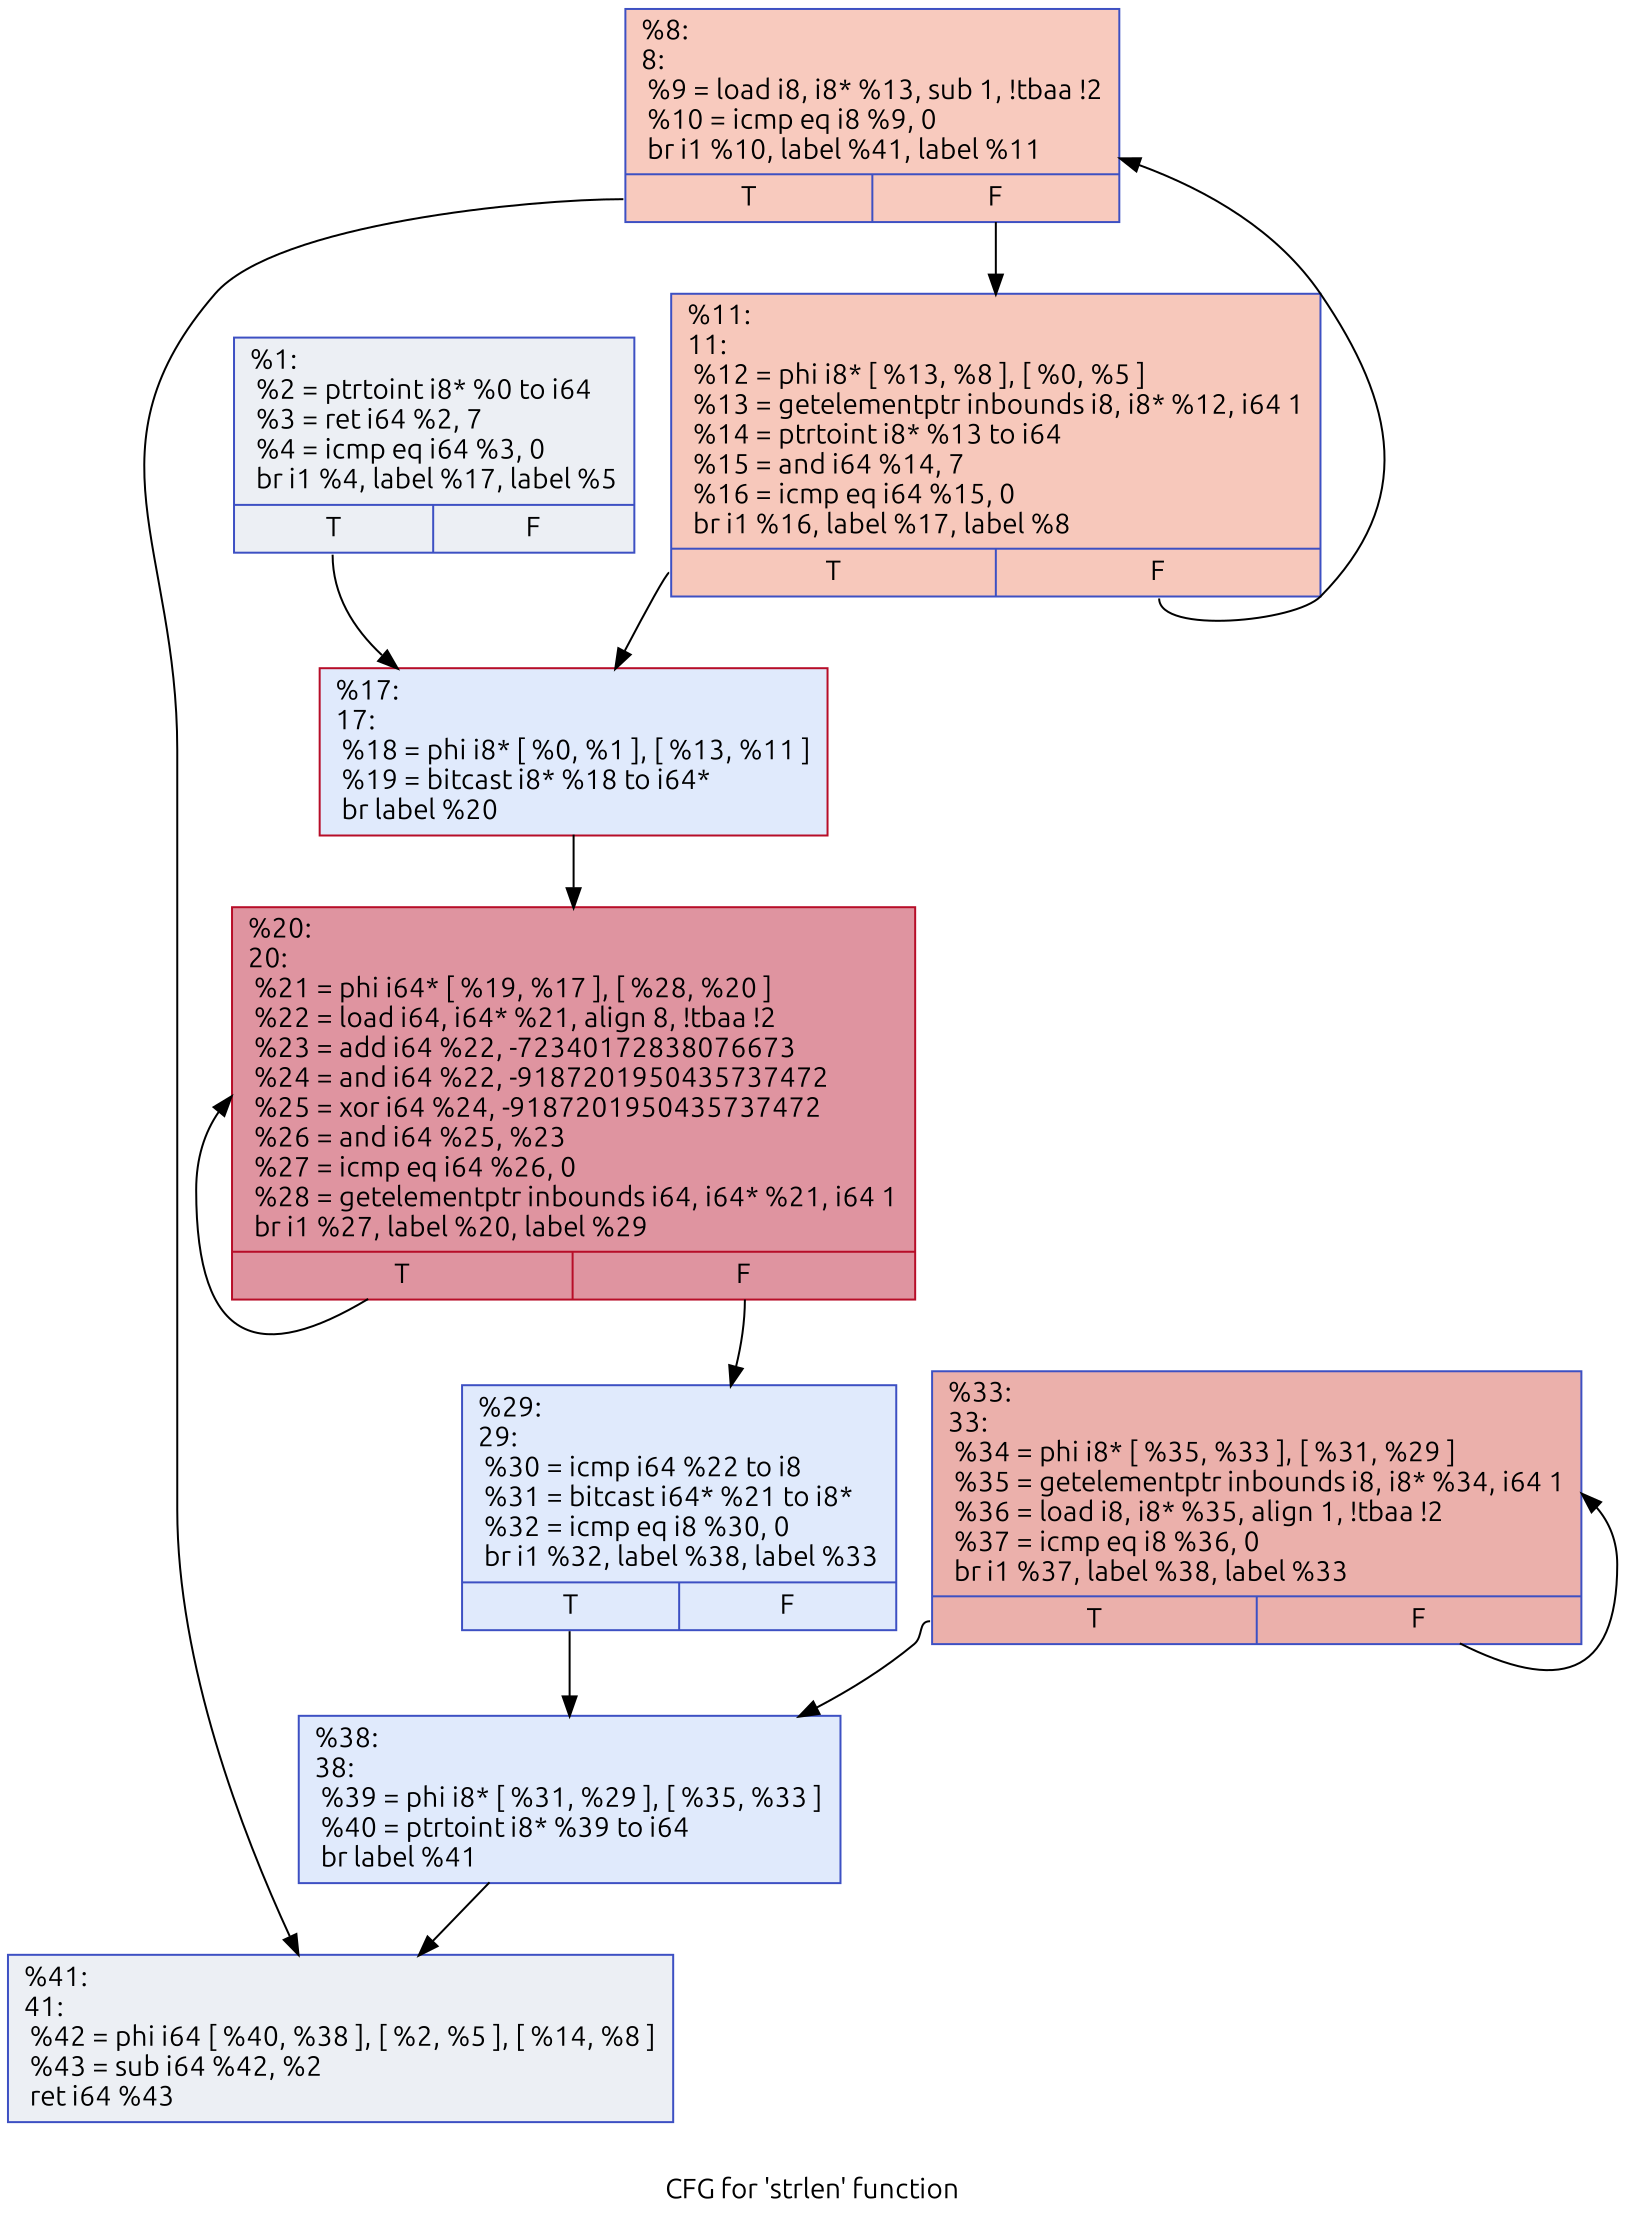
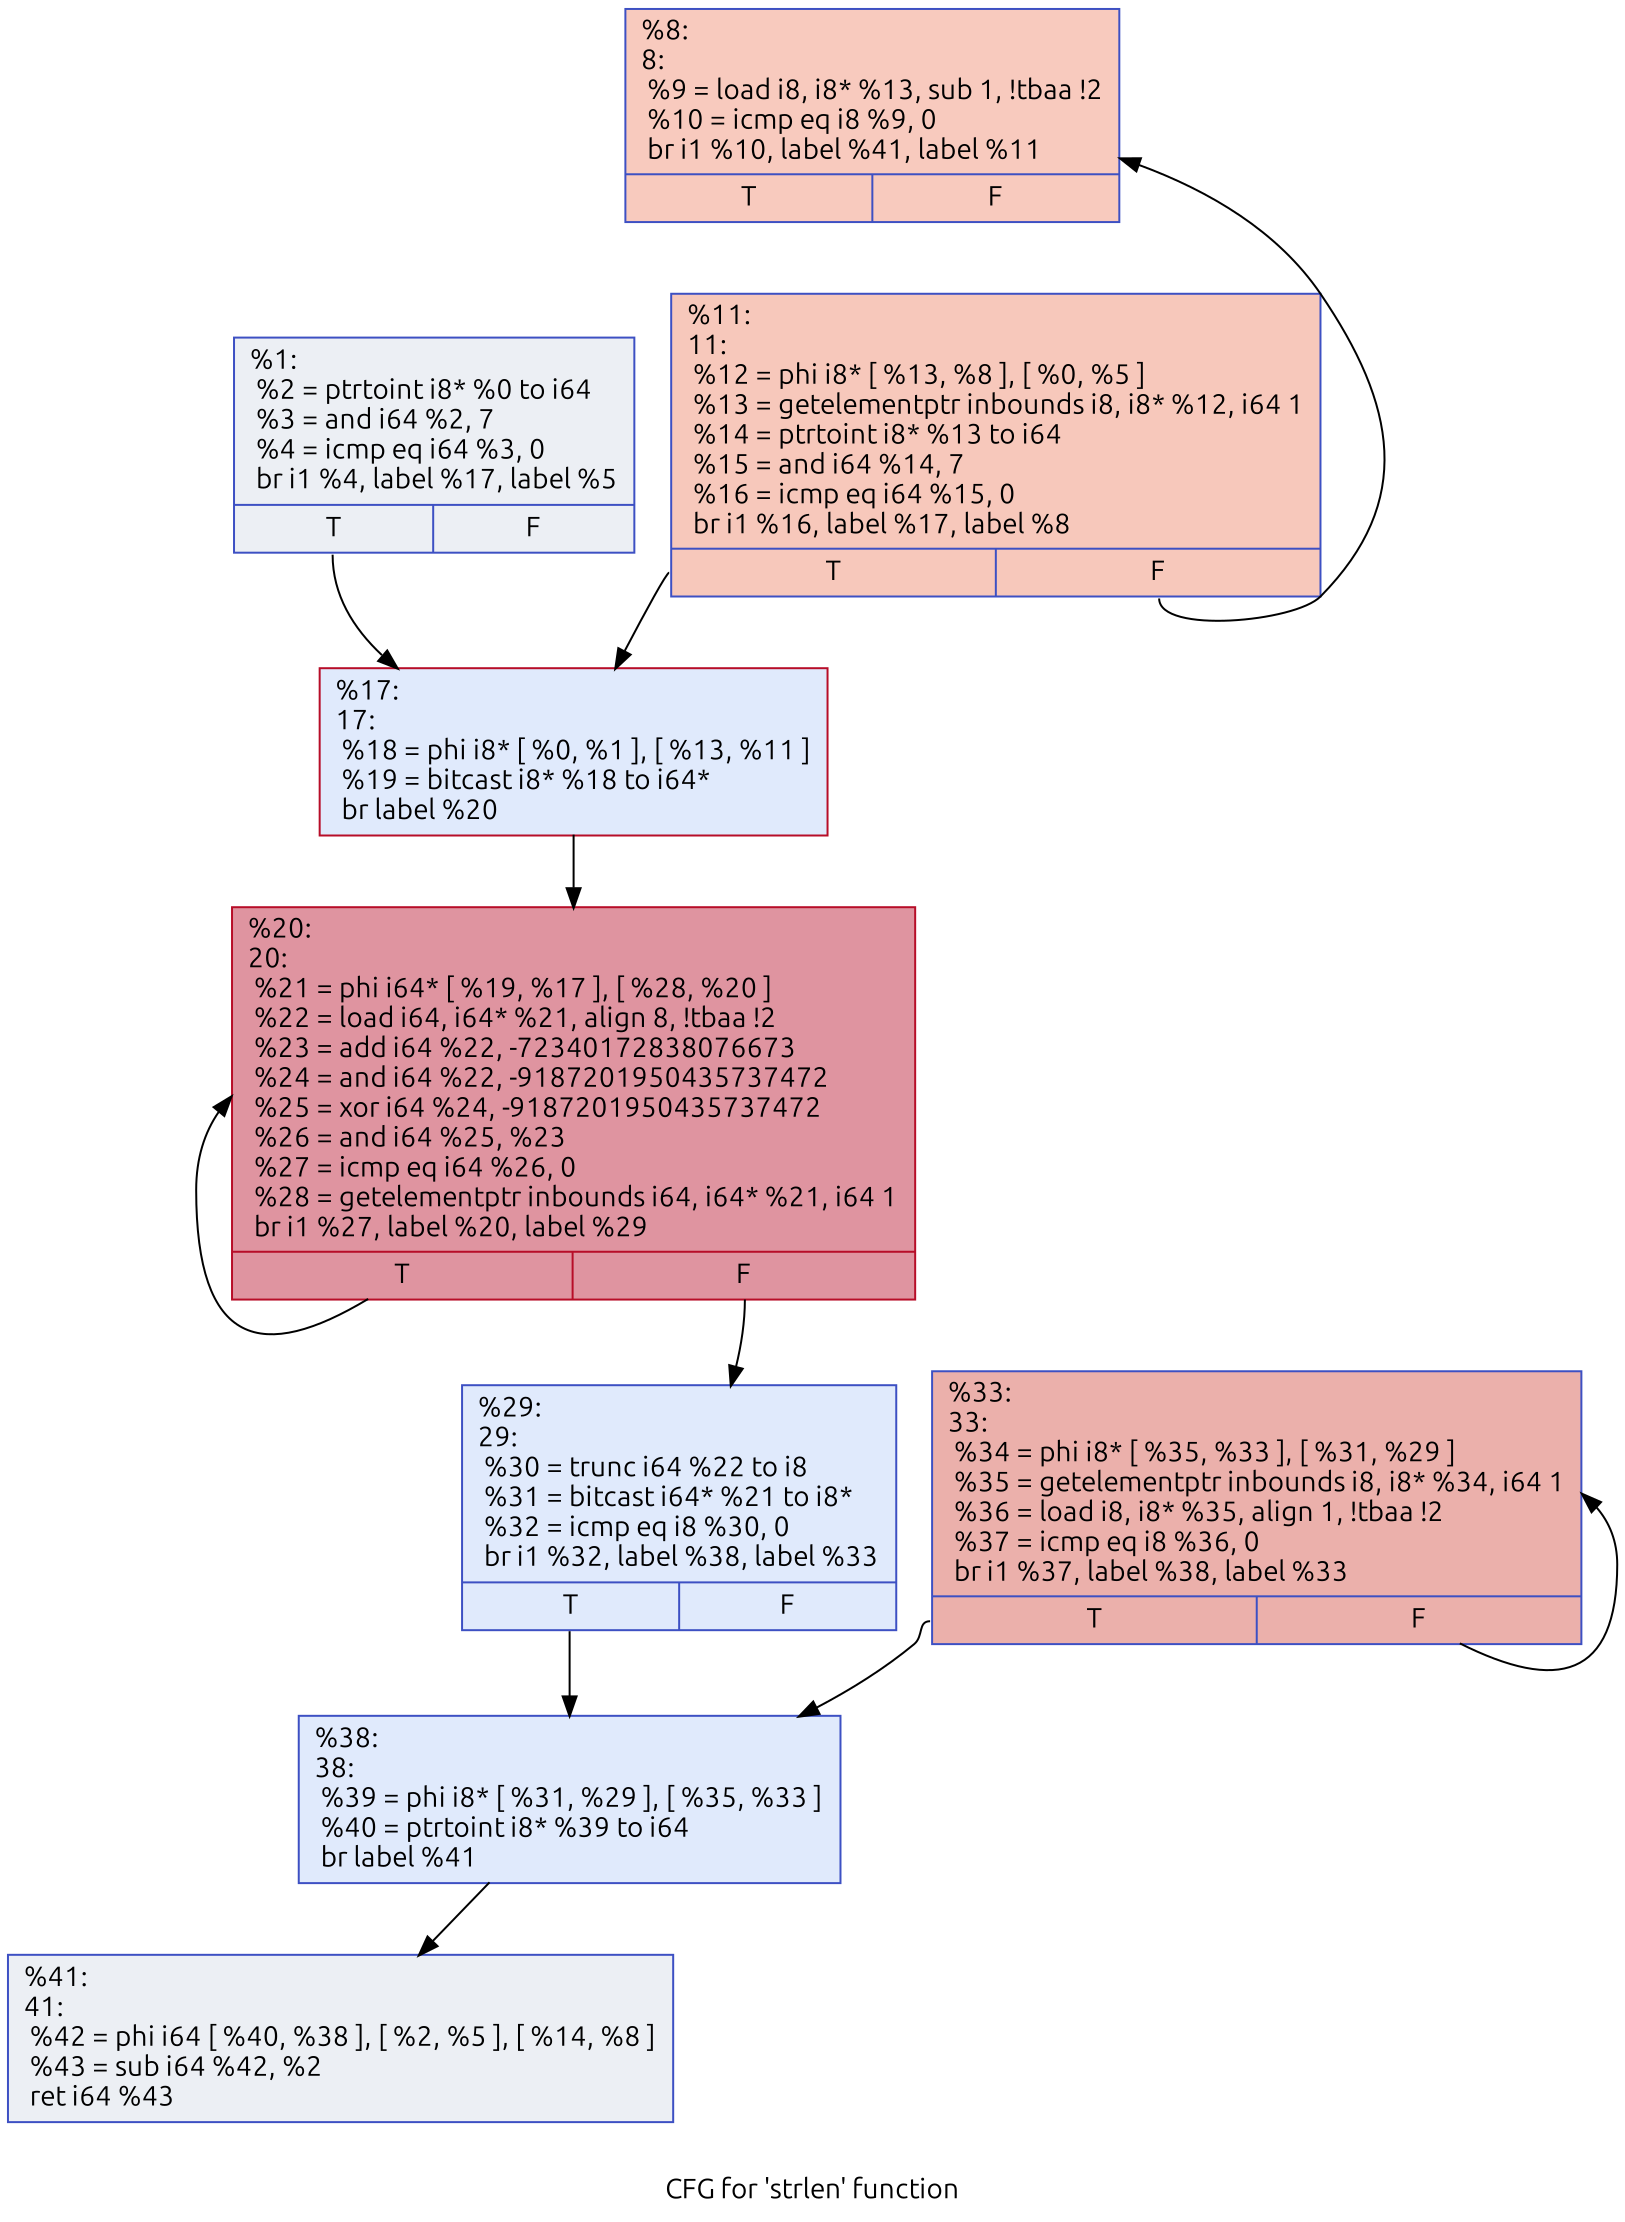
edge "%8:" -> "%11:": removed
node "%1:": text "%3 = ret i64 %2, 7" -> "%3 = and i64 %2, 7"
edge "%8:" -> "%41:": removed
node "%29:": text "%30 = icmp i64 %22 to i8" -> "%30 = trunc i64 %22 to i8"
